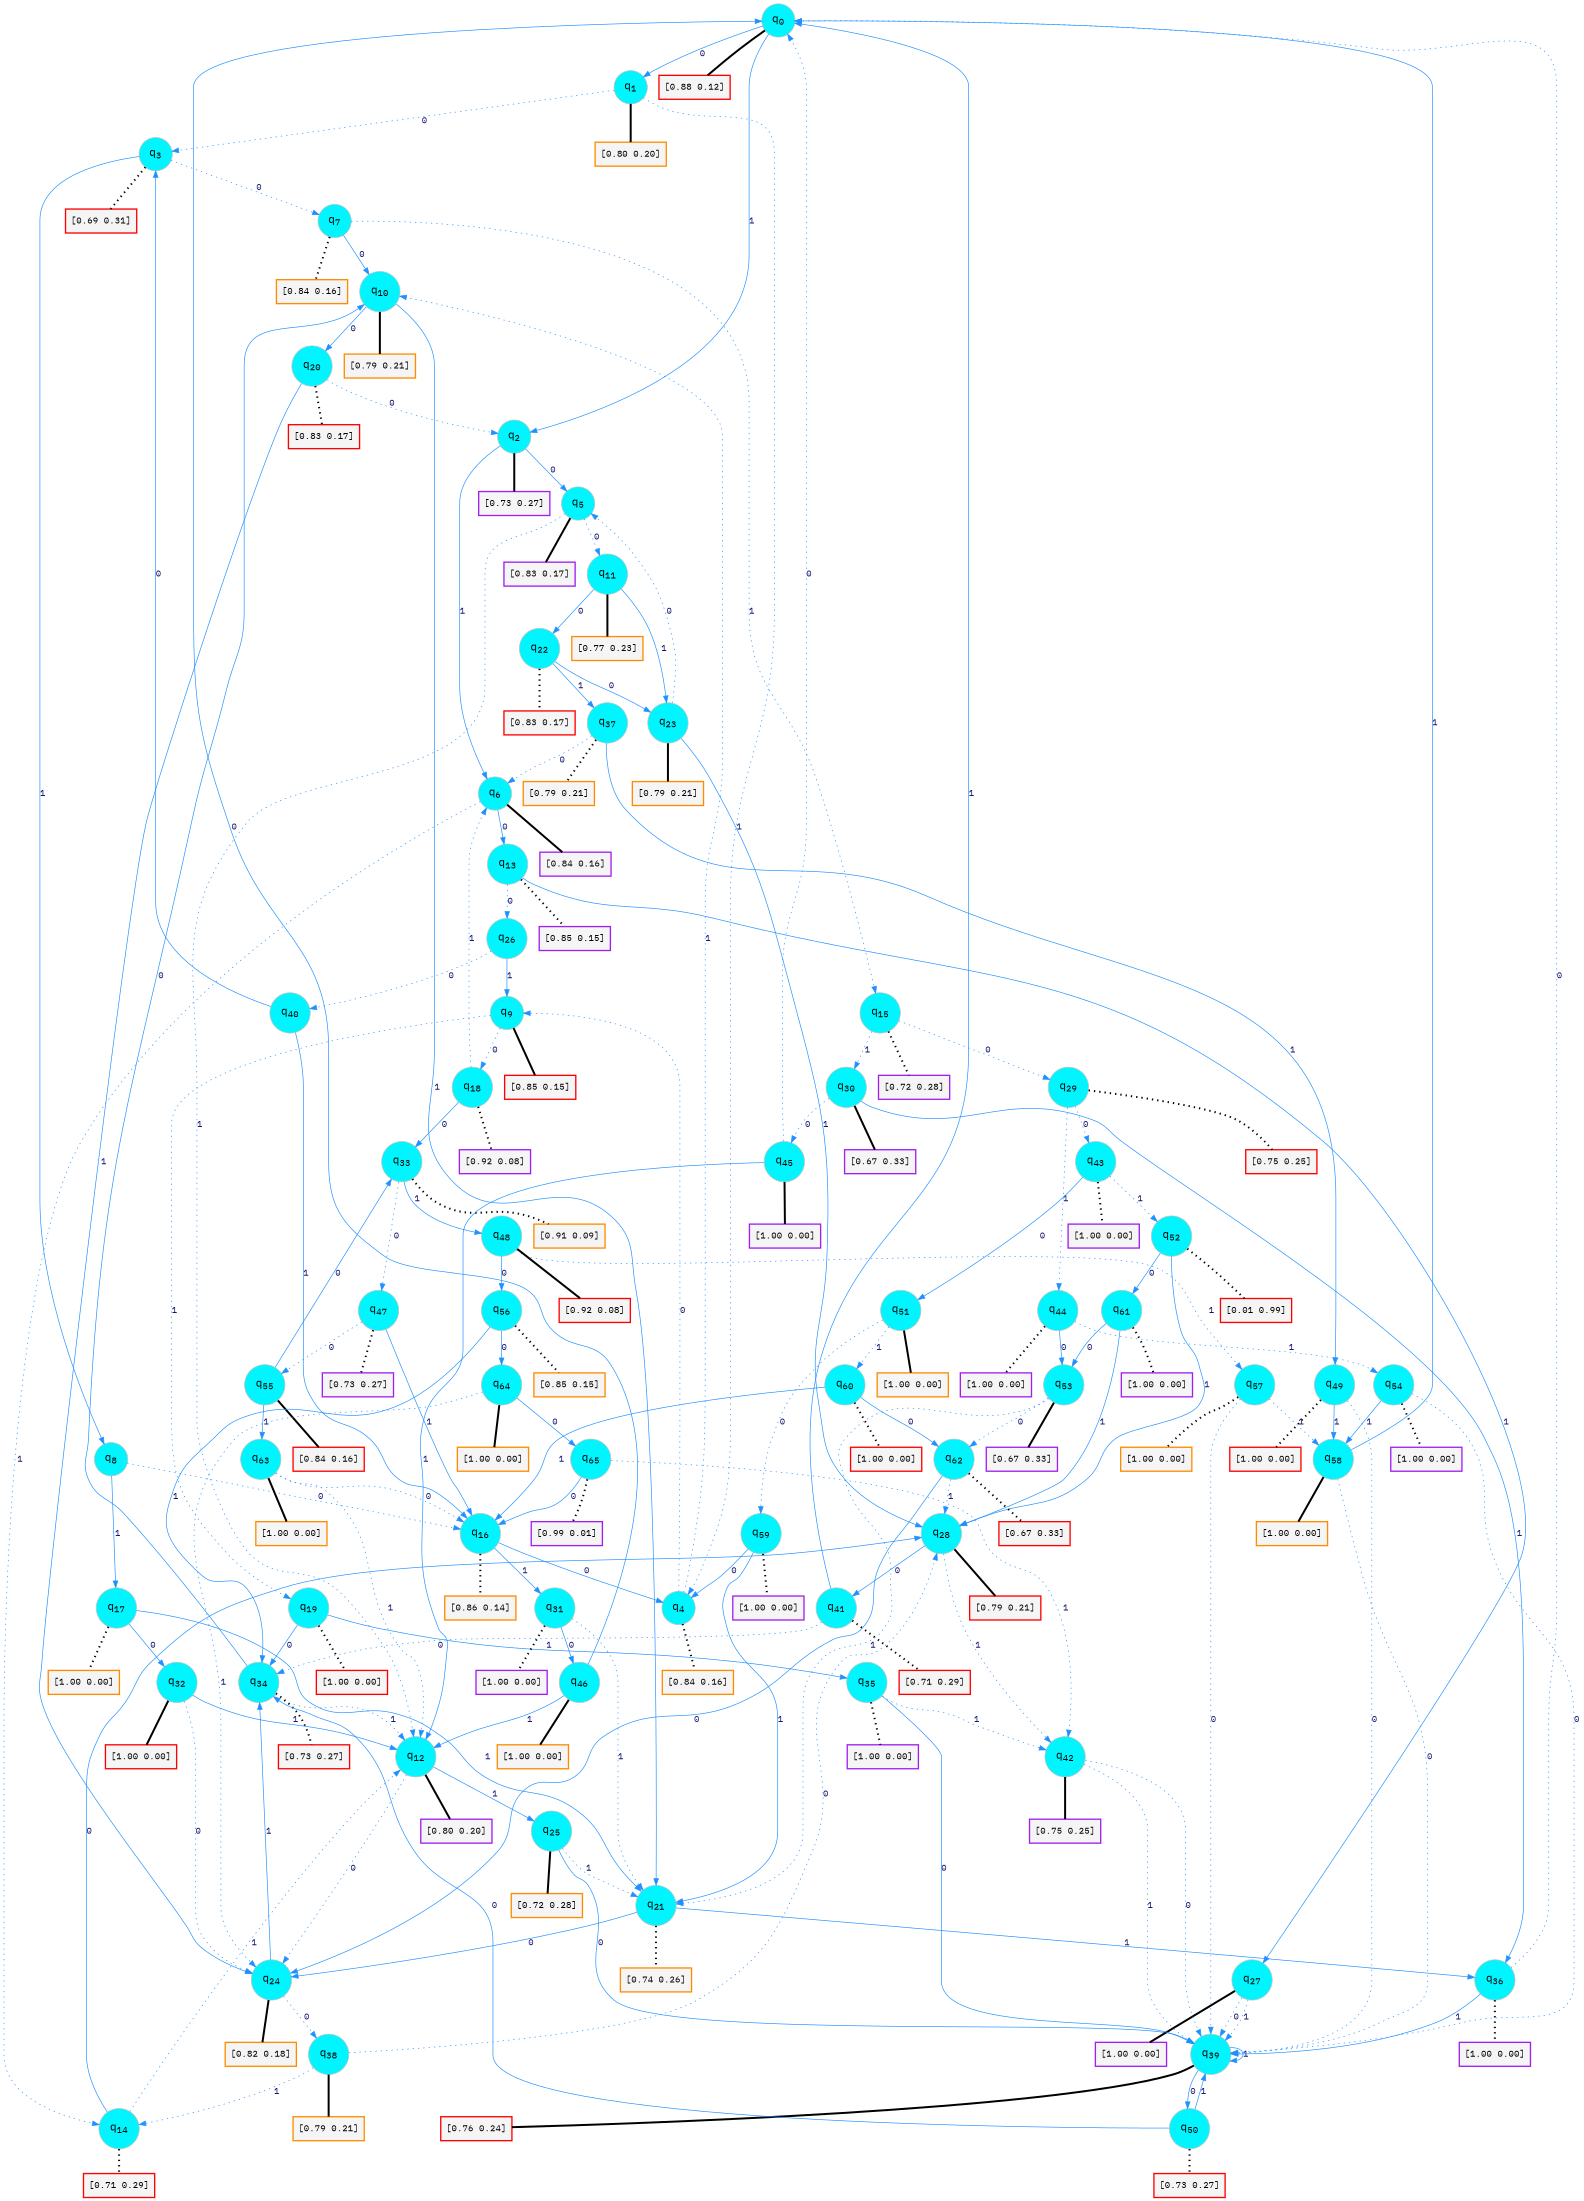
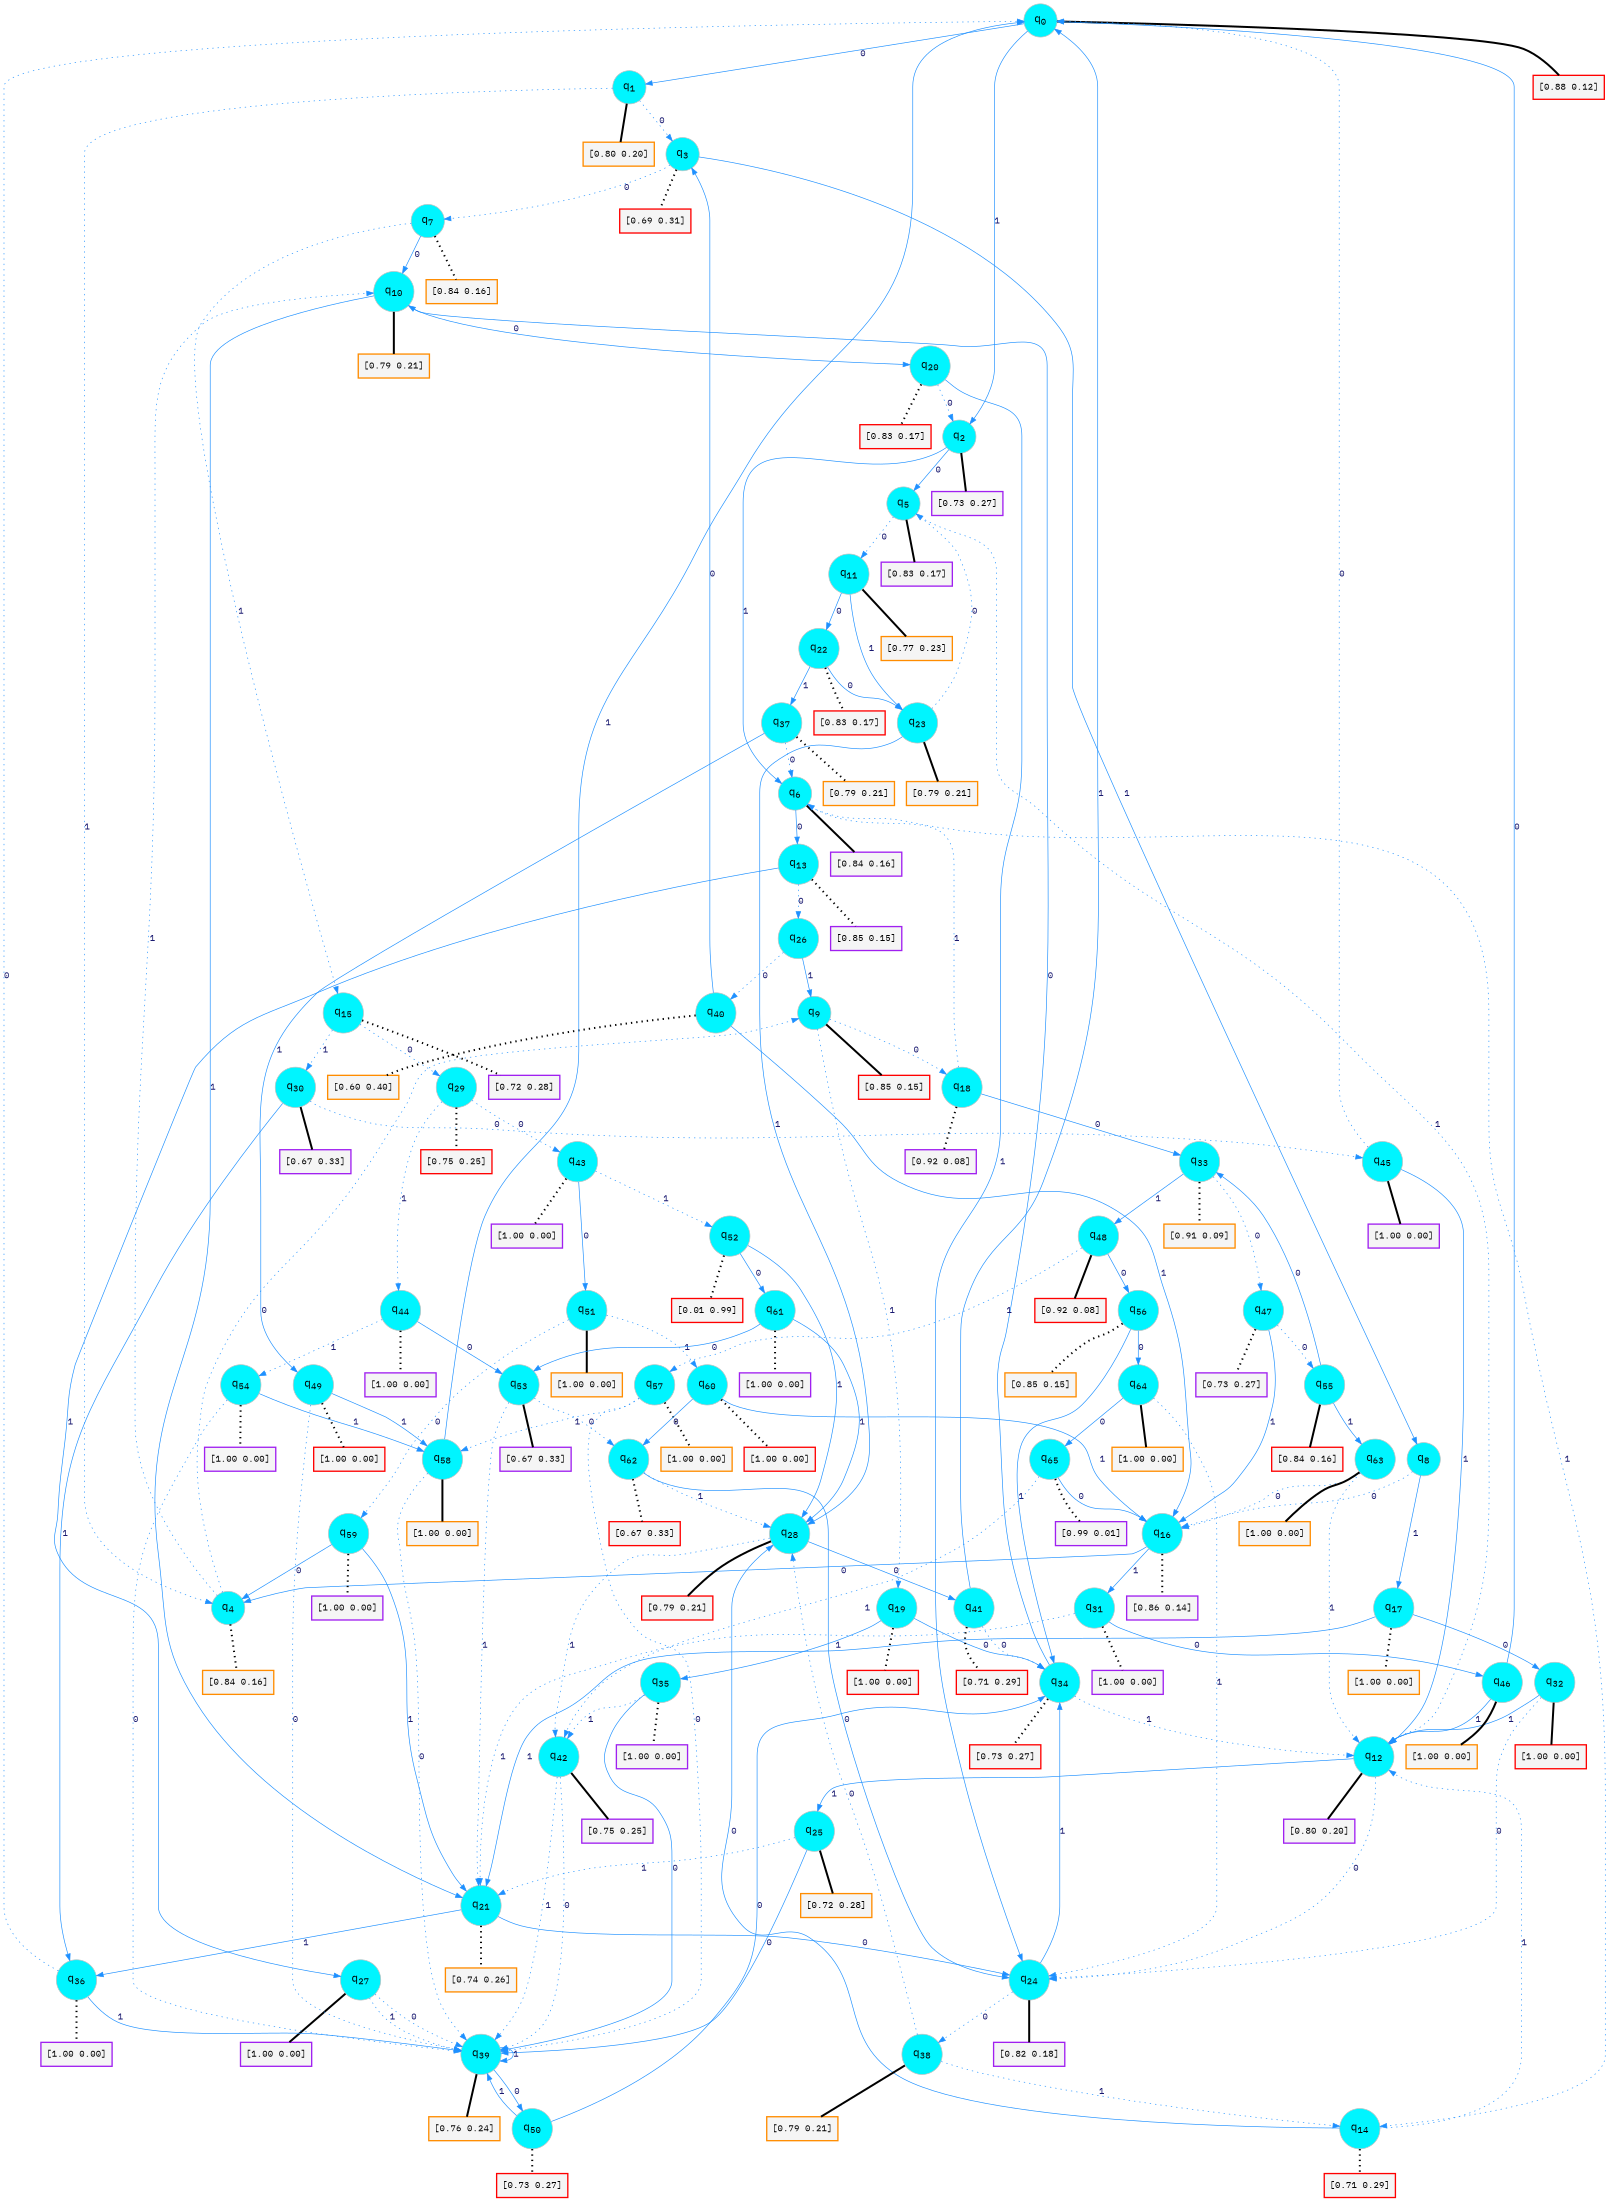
node "[0.60 0.40]": added
node "[0.86 0.14]": color darkorange -> purple
node "[0.82 0.18]": color darkorange -> purple
node "[0.76 0.24]": color red -> darkorange
